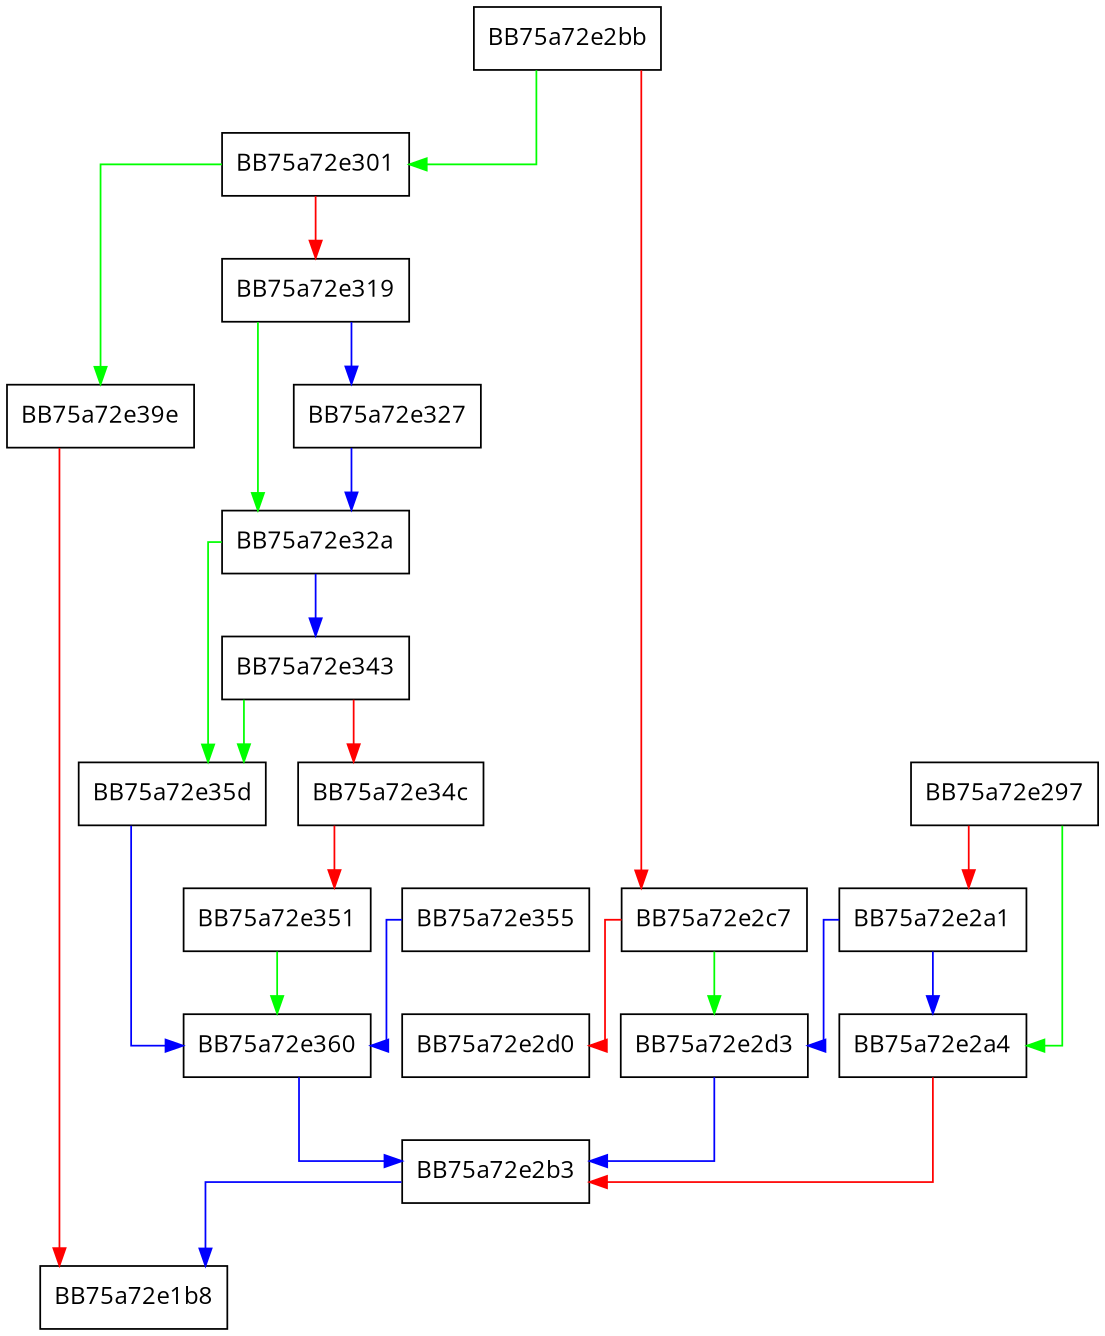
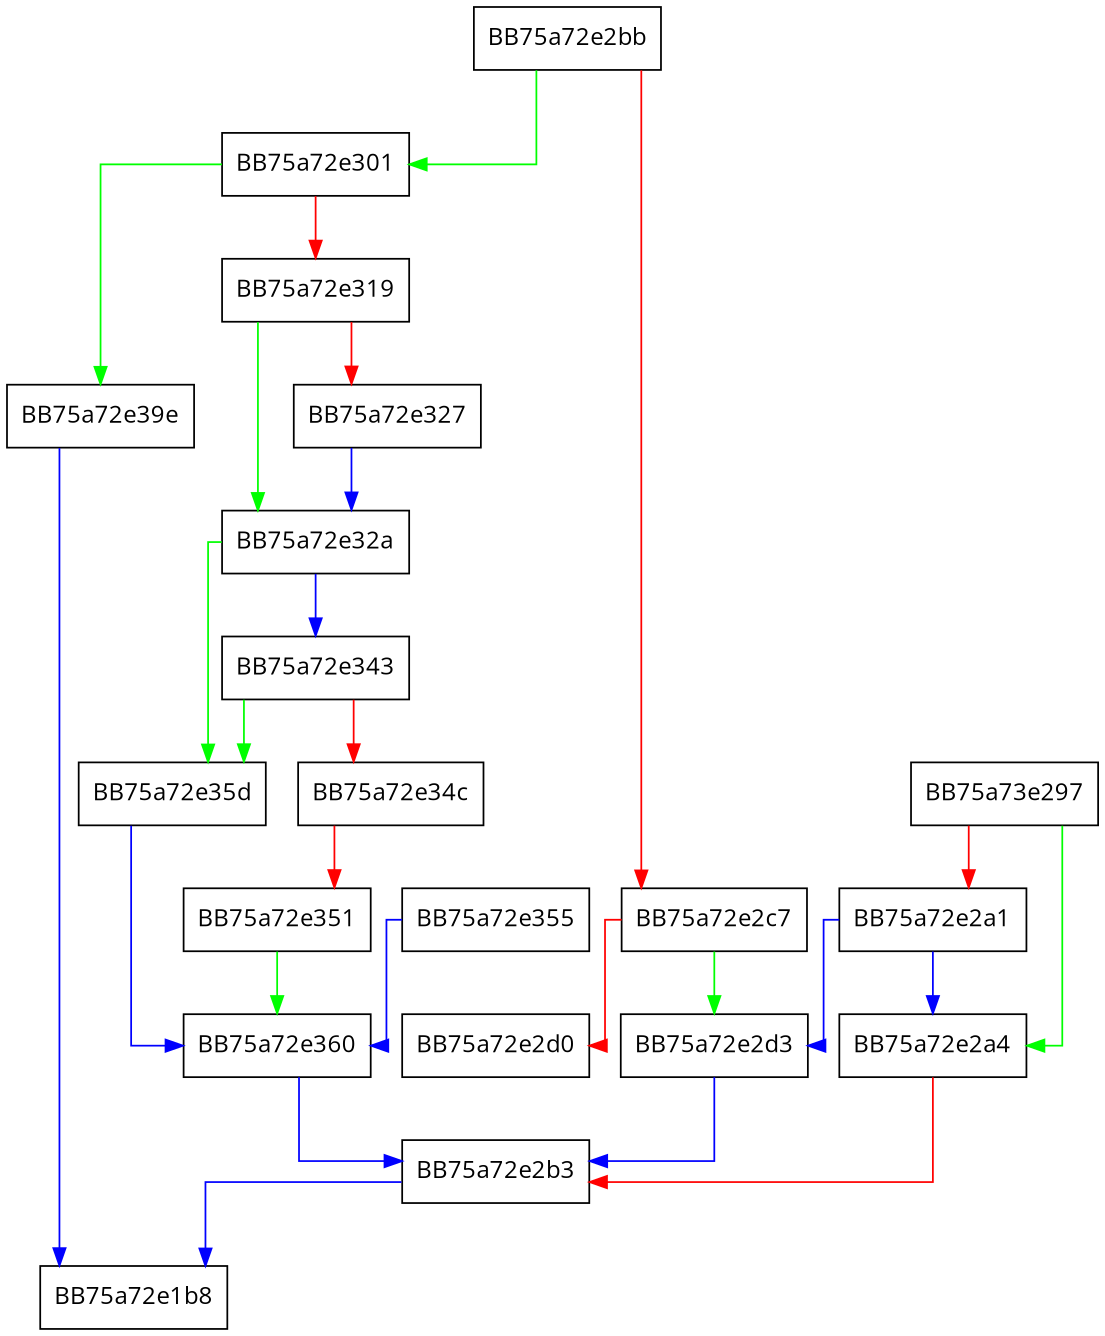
edge "BB75a72e319" -> "BB75a72e327": color blue -> red
node "BB75a72e297": label "BB75a72e297" -> "BB75a73e297"
edge "BB75a72e39e" -> "BB75a72e1b8": color red -> blue
